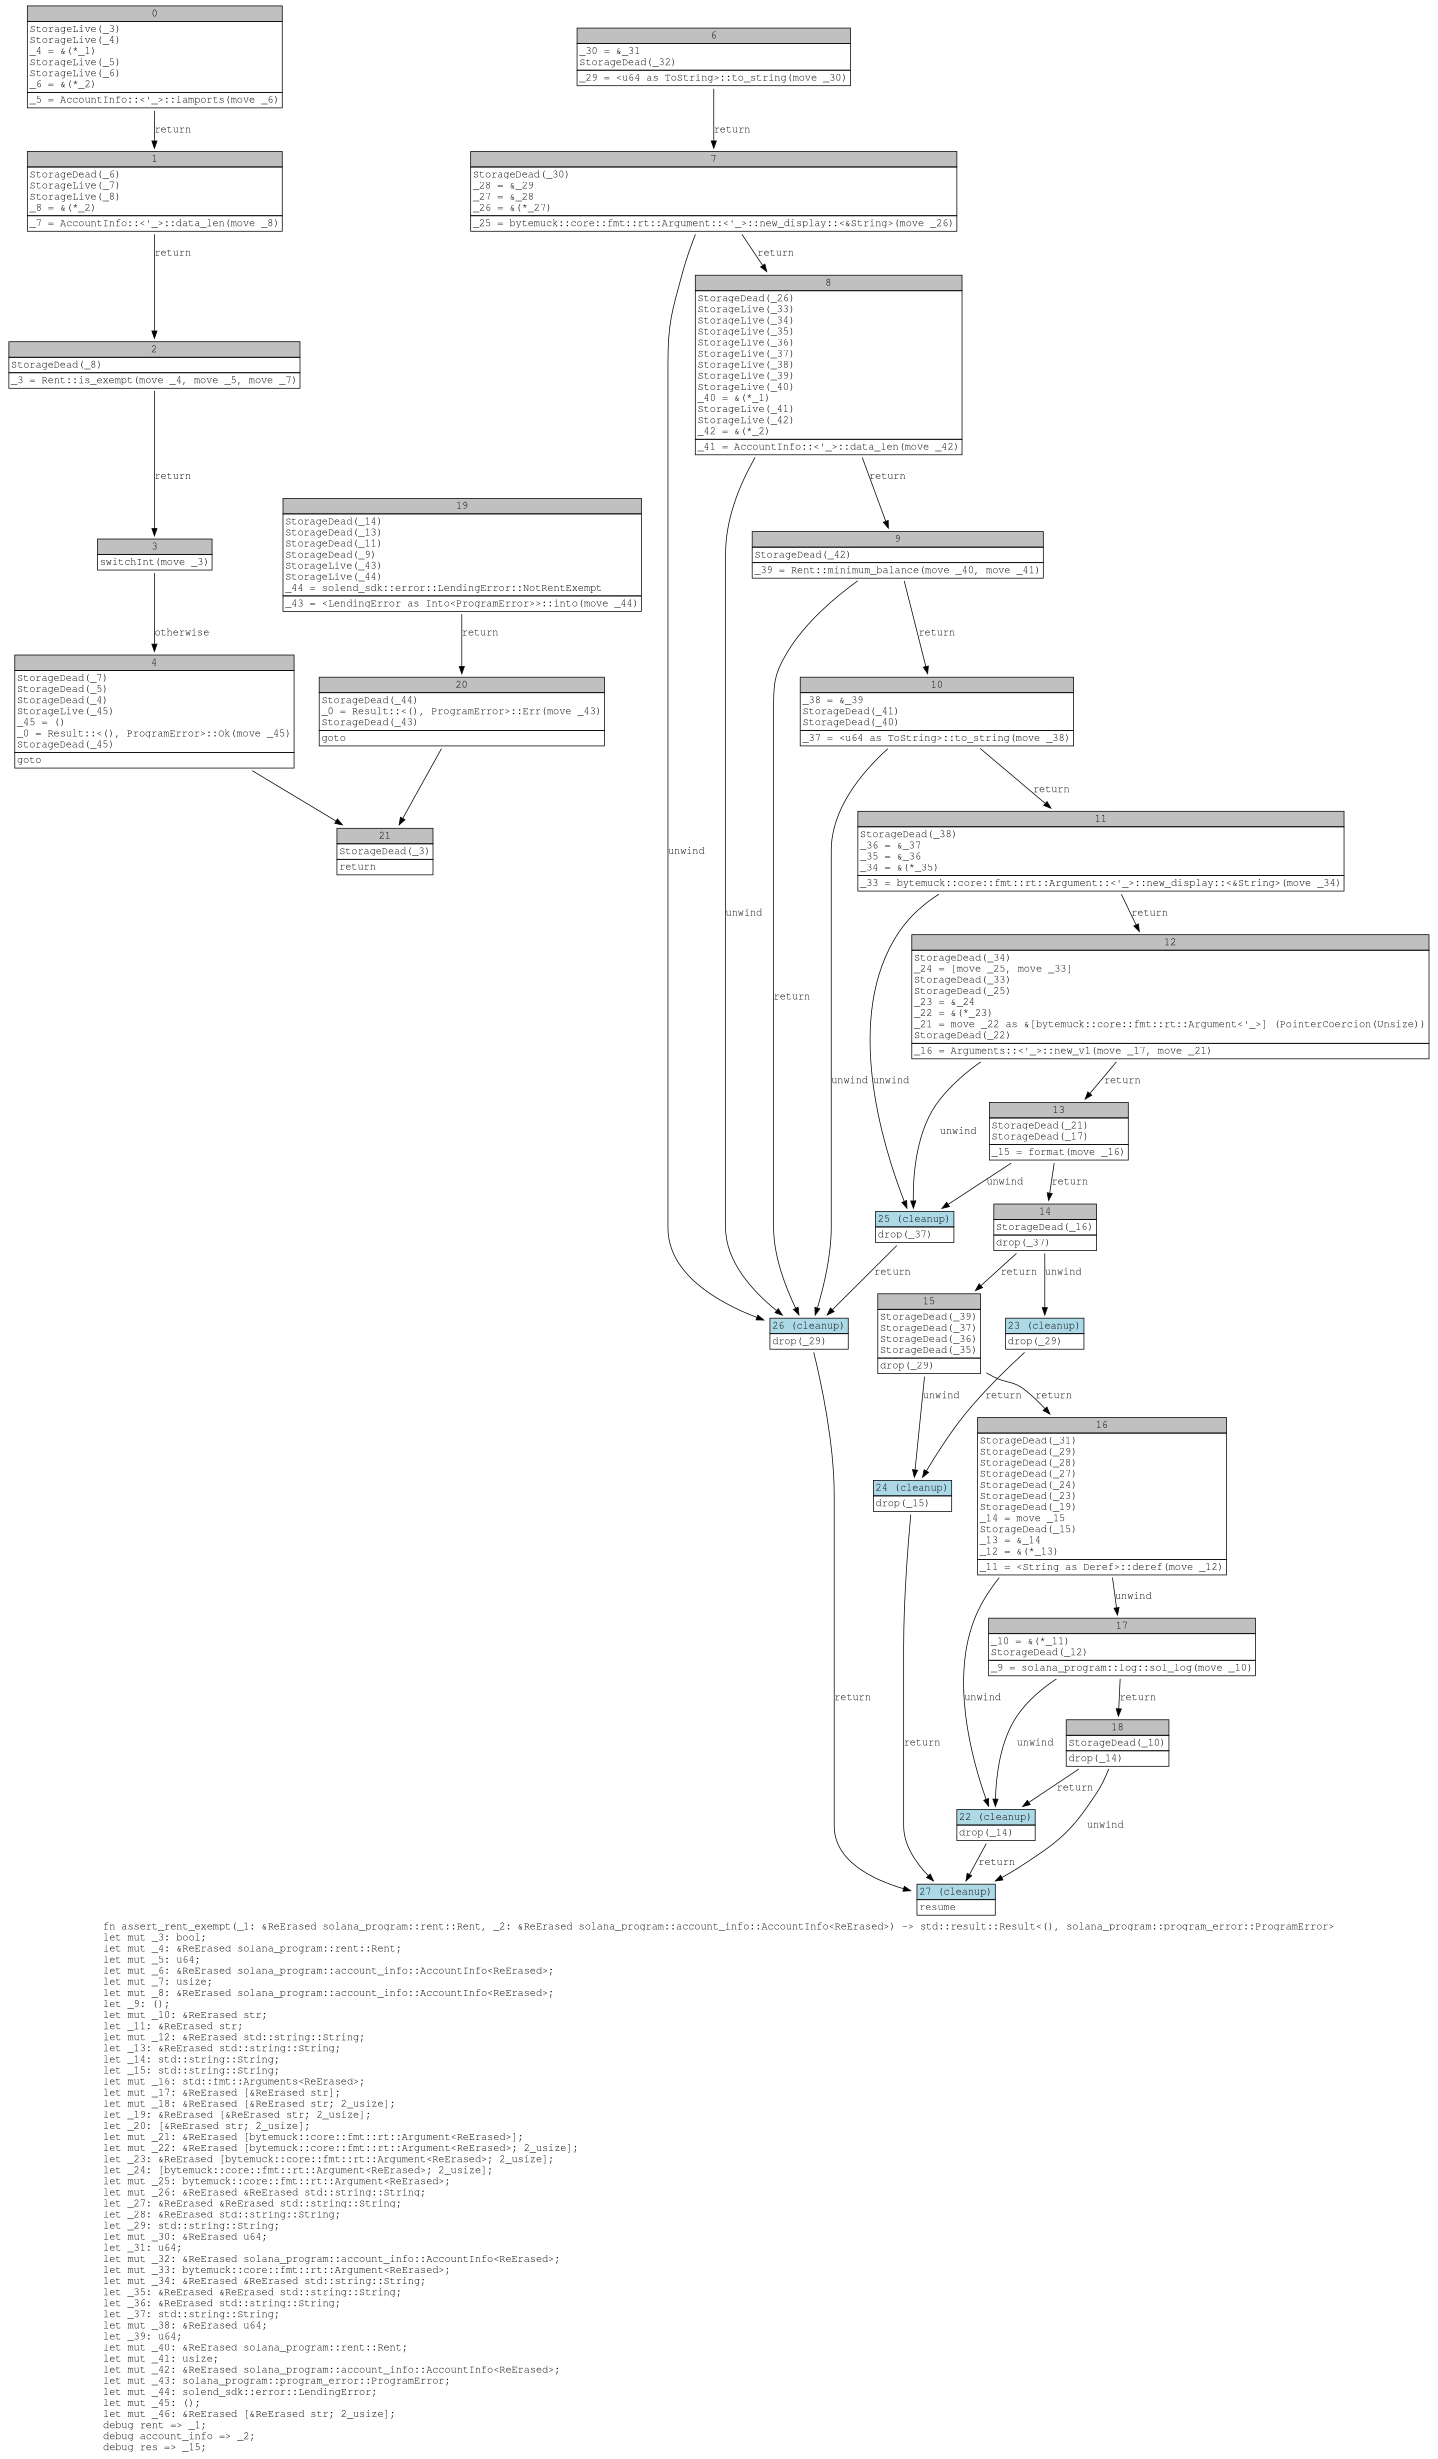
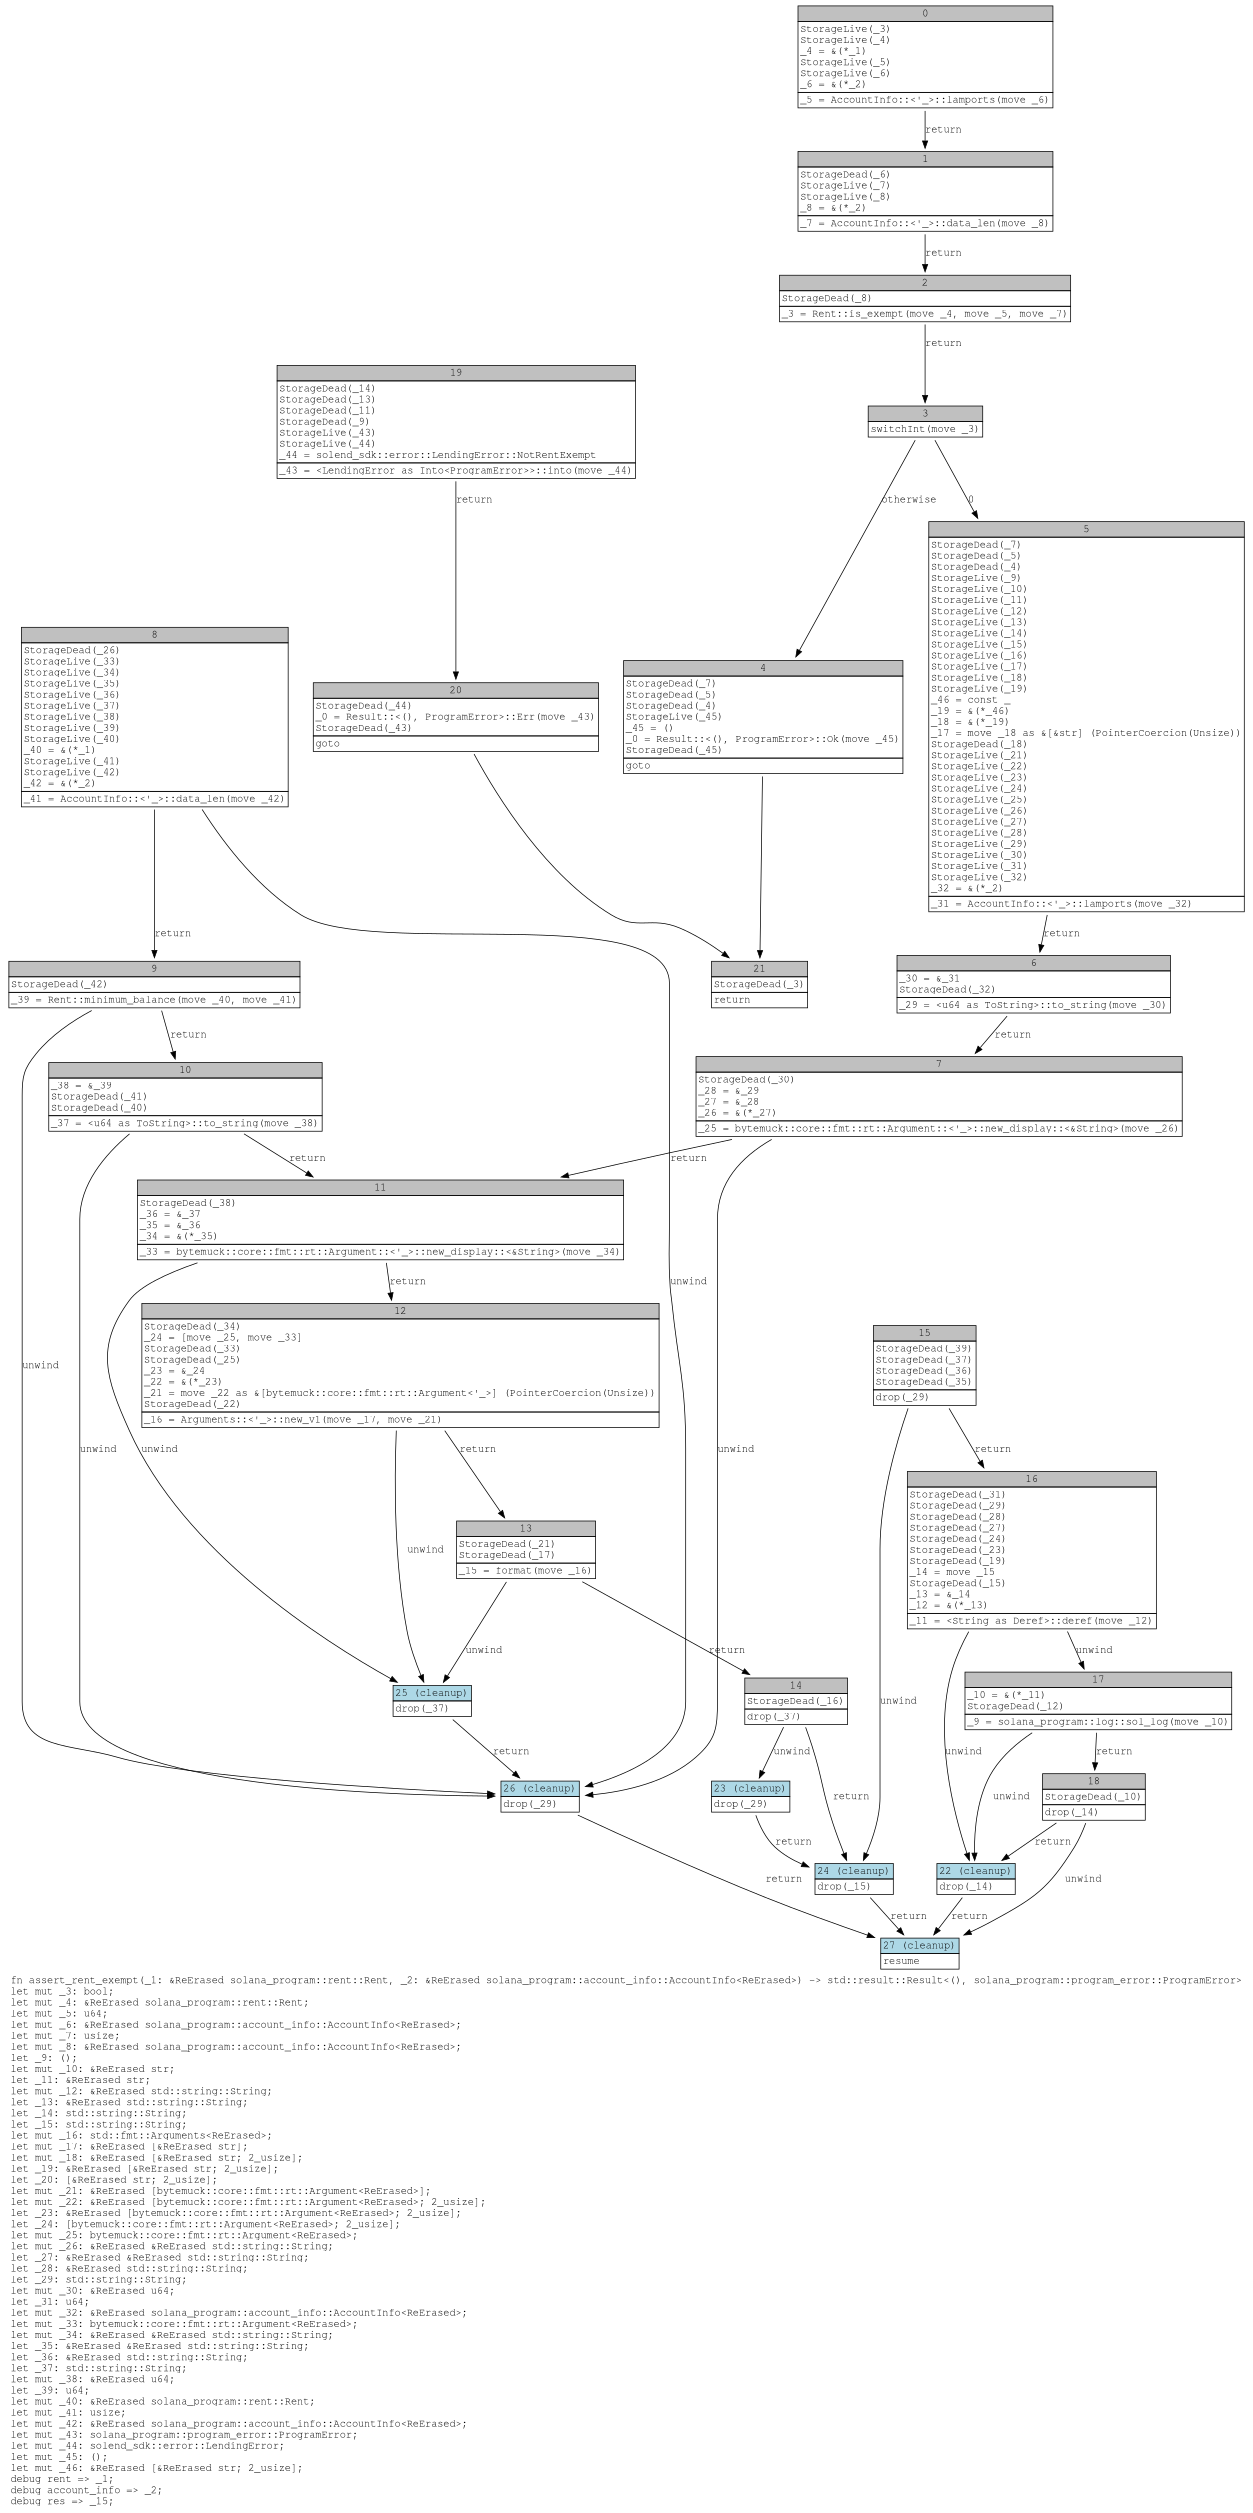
edge "7" -> "8": now "7" -> "11"
node "5": added
edge "9" -> "26 (cleanup)": label "return" -> "unwind"
edge "14" -> "15": now "14" -> "24 (cleanup)"
